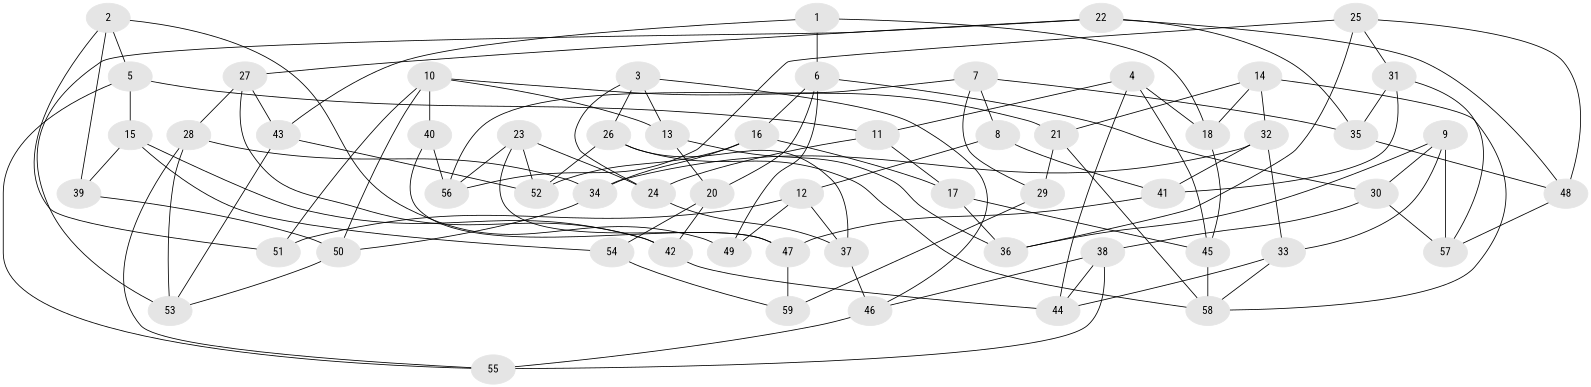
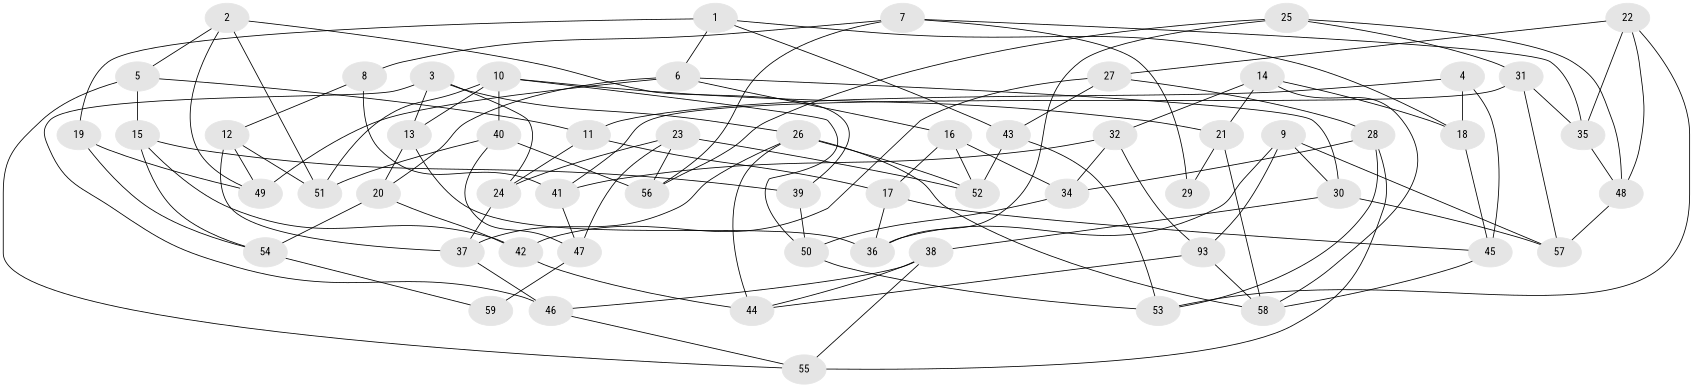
node "19": added
edge "40" -- "51": added
edge "4" -- "44": now "26" -- "44"
edge "29" -- "59": removed
node "33": label "33" -> "93"
